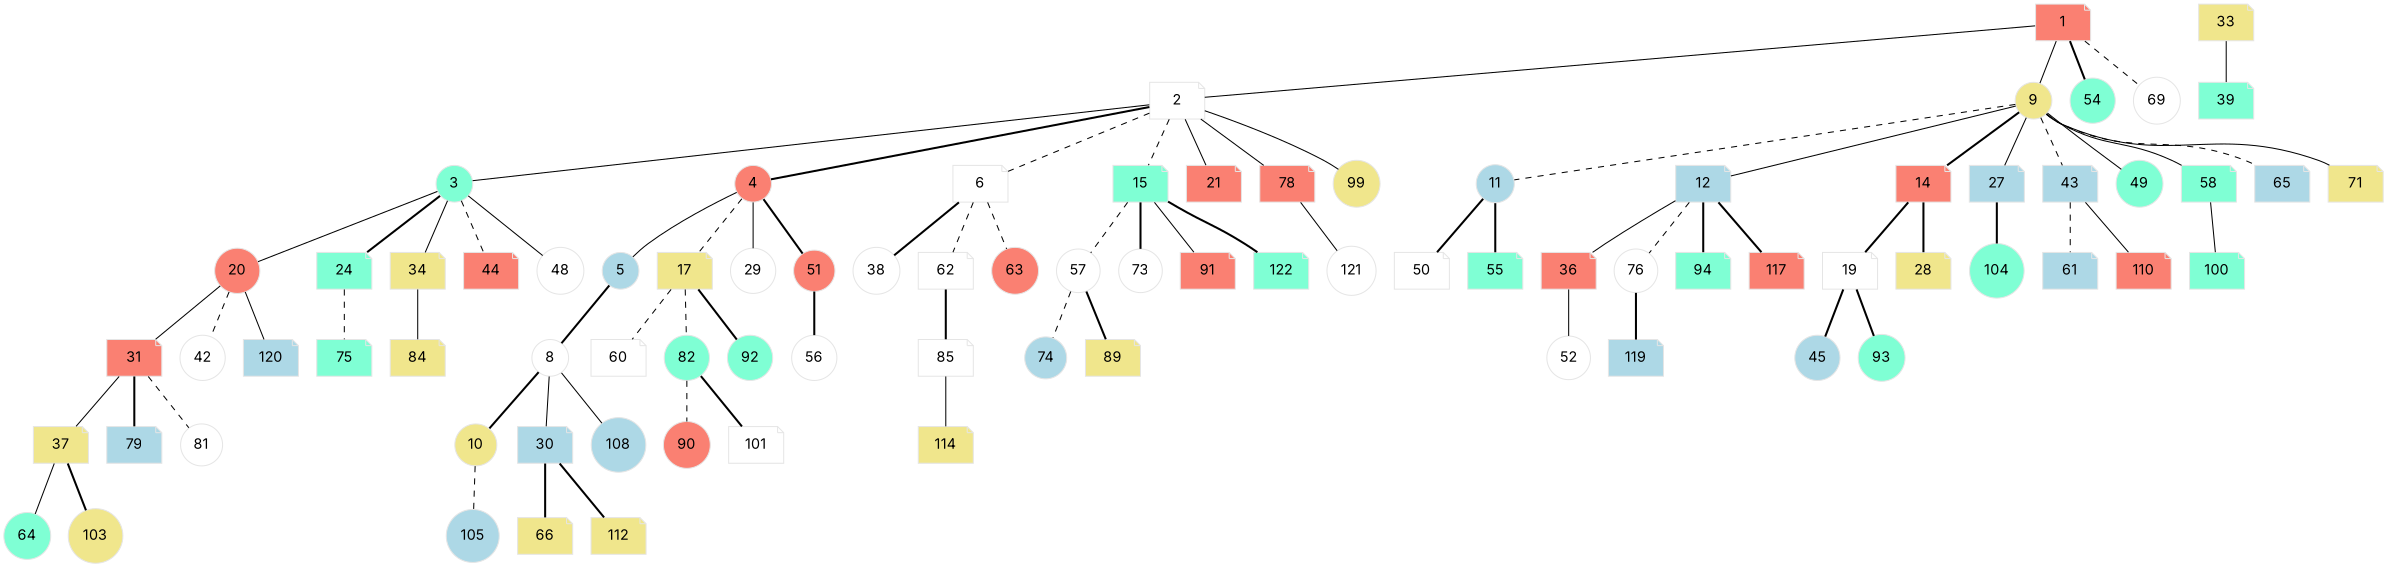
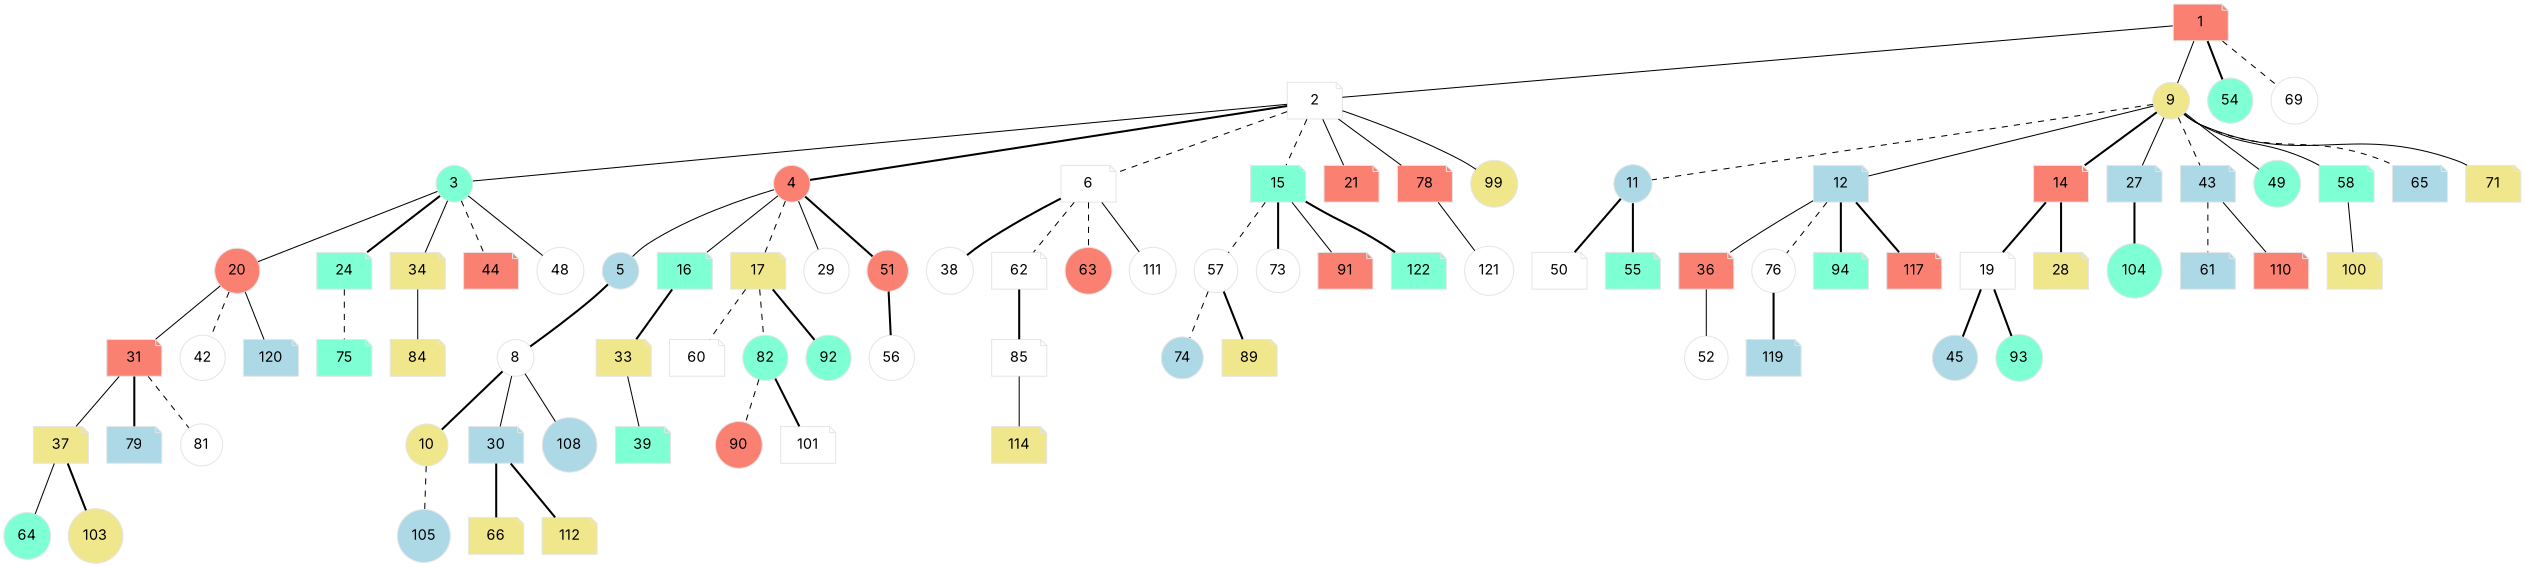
node "16": added
node "111": added
node "100": fillcolor aquamarine -> khaki
